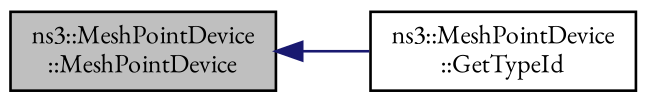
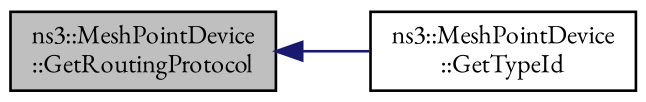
node "ns3::MeshPointDevice ::MeshPointDevice": label "ns3::MeshPointDevice ::MeshPointDevice" -> "ns3::MeshPointDevice ::GetRoutingProtocol"
